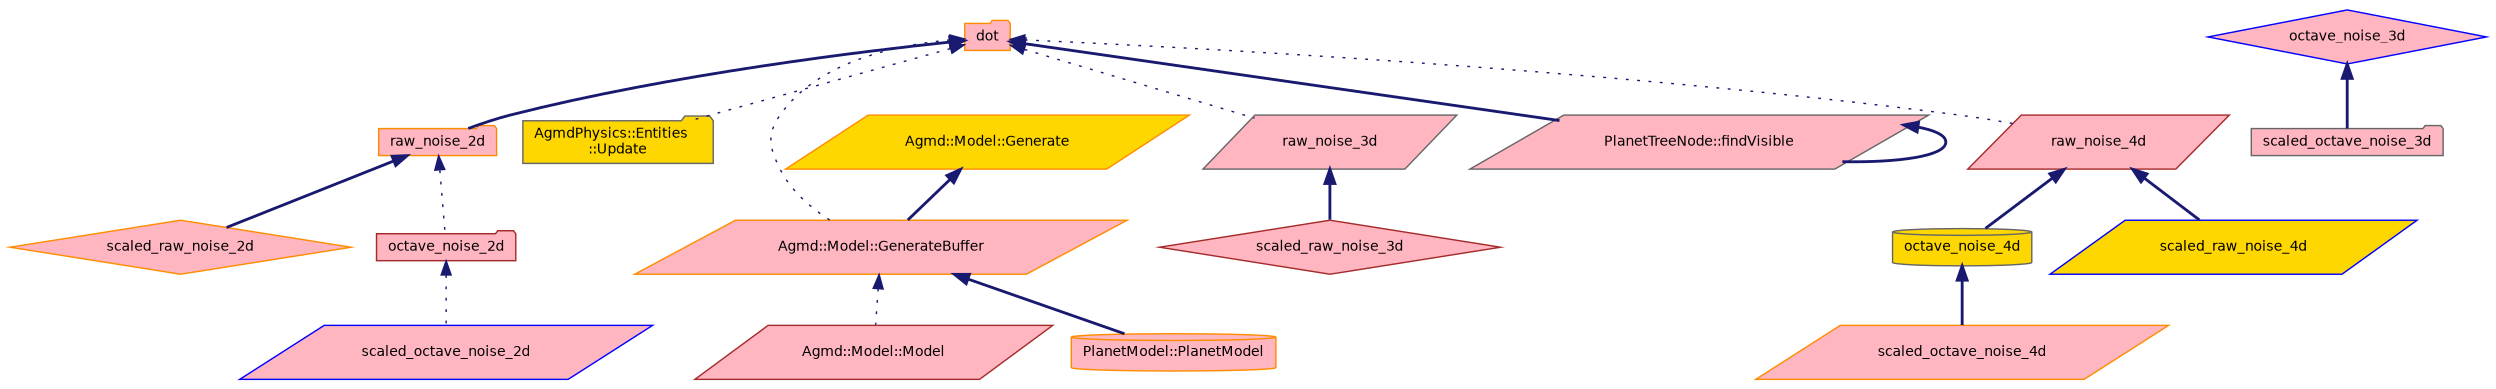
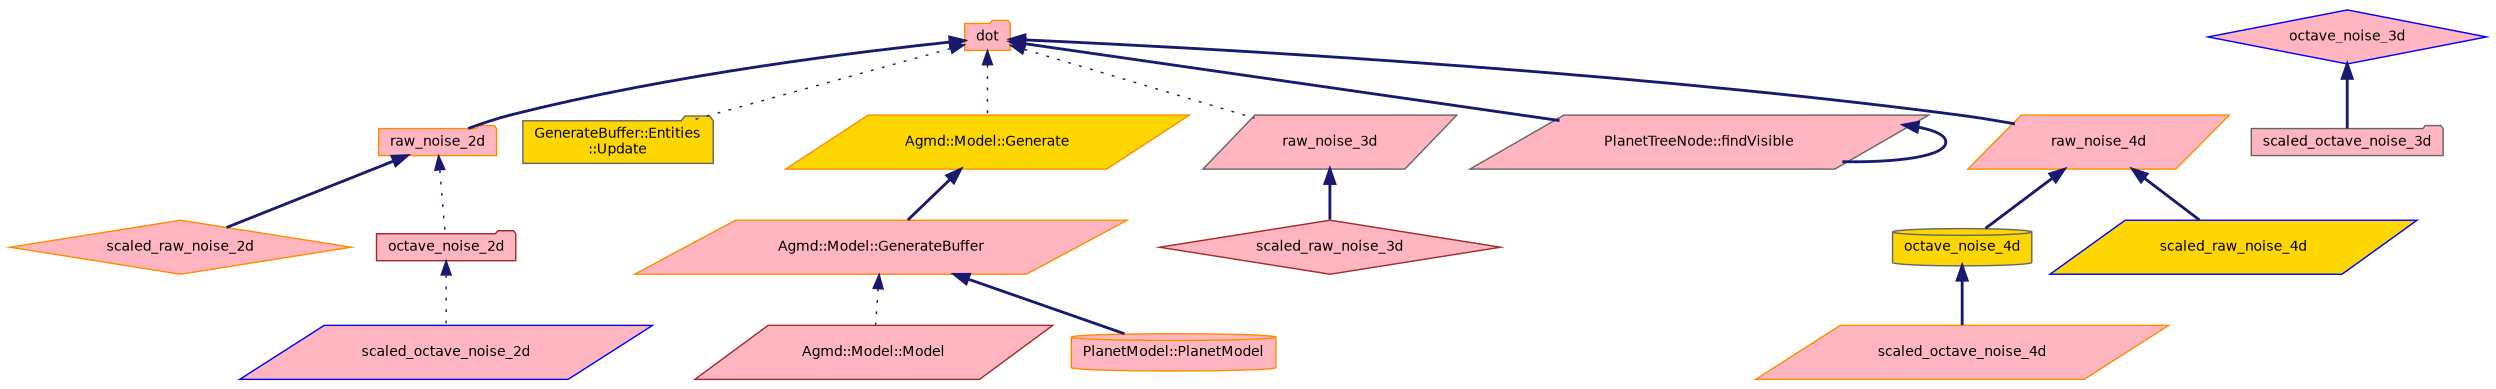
edge "raw_noise_4d" -> "dot": style dotted -> bold
edge "Agmd::Model::GenerateBuffer" -> "dot": now "Agmd::Model::Generate" -> "dot"
node "AgmdPhysics::Entities ::Update": label "AgmdPhysics::Entities ::Update" -> "GenerateBuffer::Entities ::Update"
node "raw_noise_4d": color brown -> darkorange
